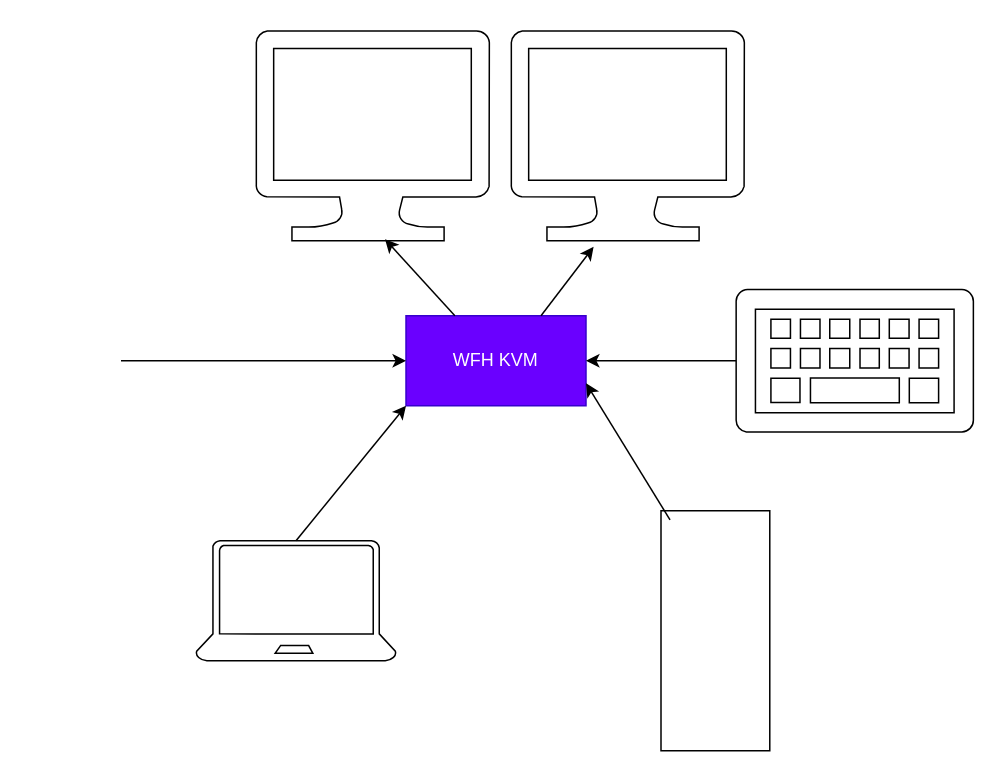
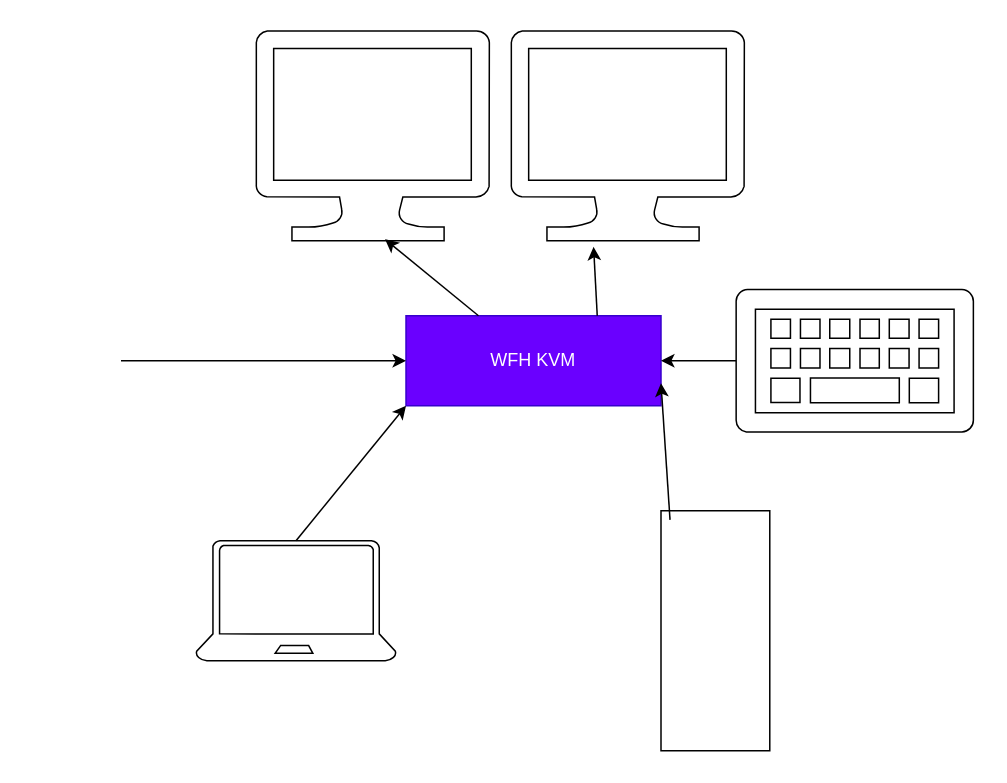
node "WFH KVM": size 180x90 -> 255x90
